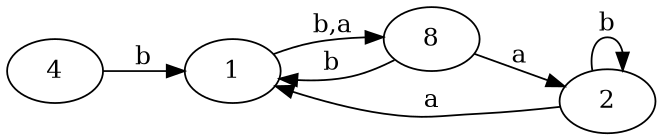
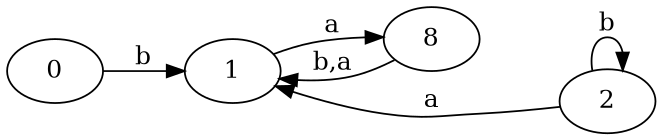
edge "1" -> "8": label "b,a" -> "a"
edge "8" -> "1": label "b" -> "b,a"
edge "8" -> "2": removed, label "a"
node "4": label "4" -> "0"
